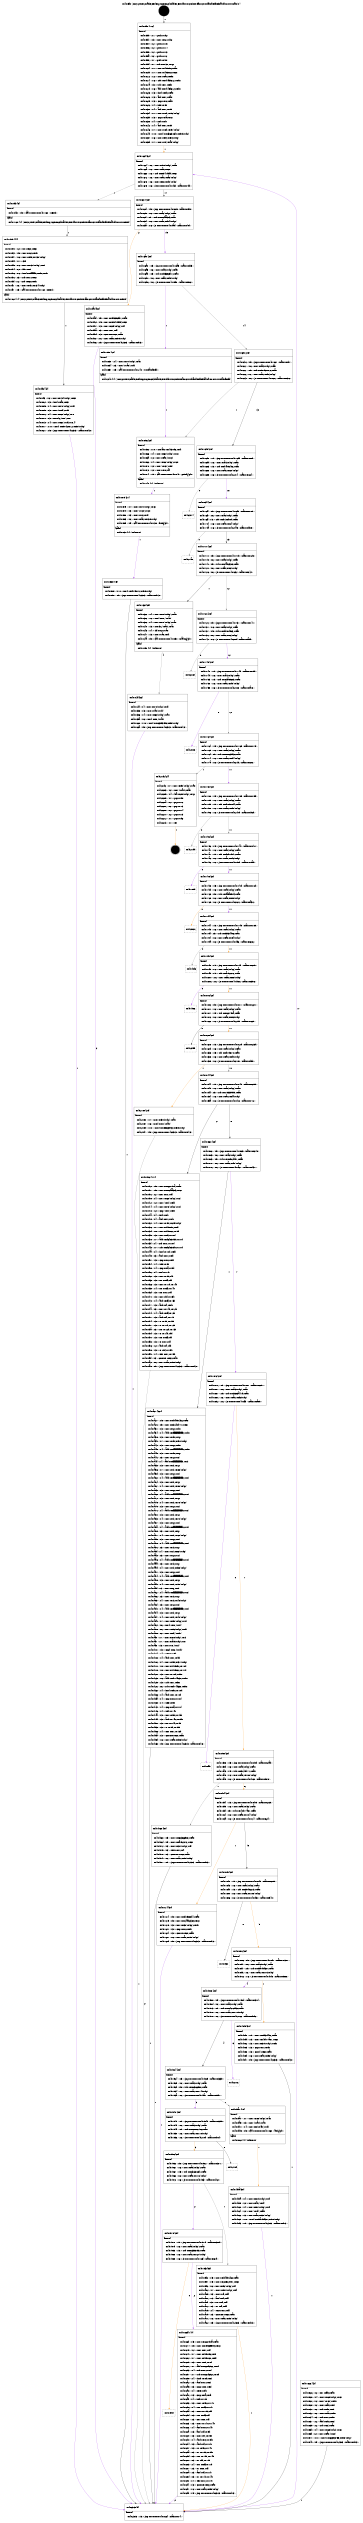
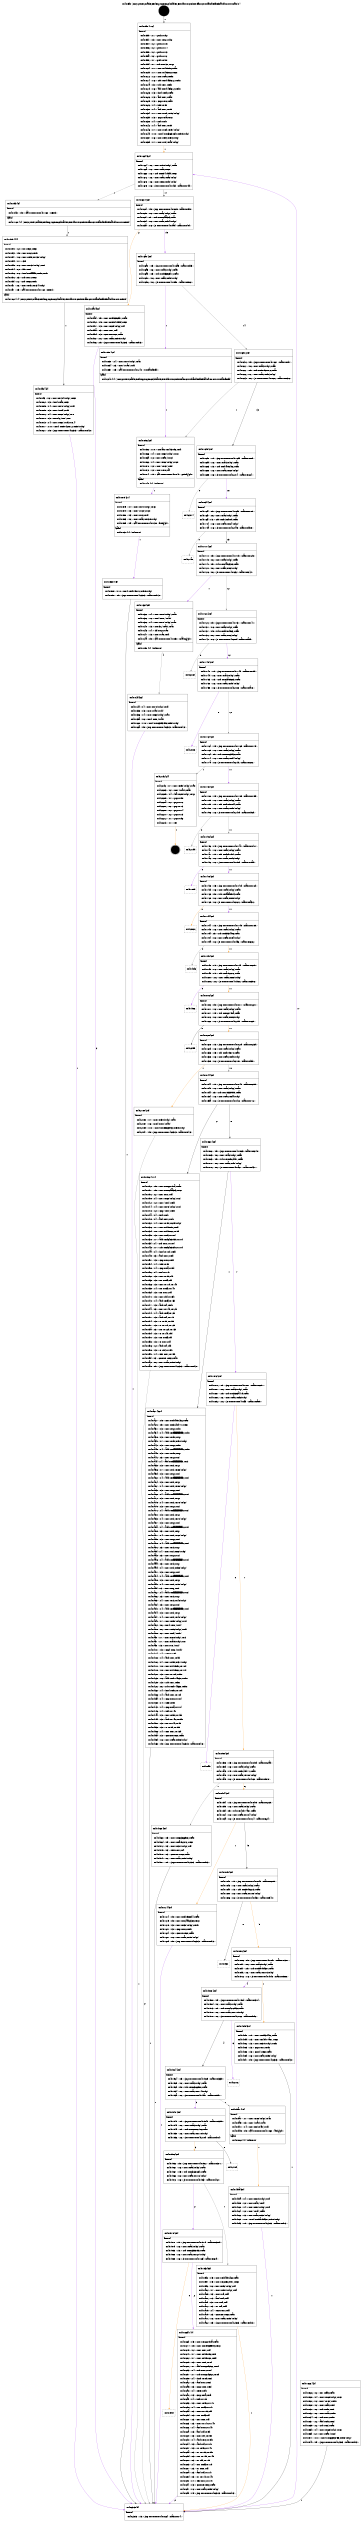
edge "0x401710 [28]" -> "0x401c32 [29]": color black -> purple
